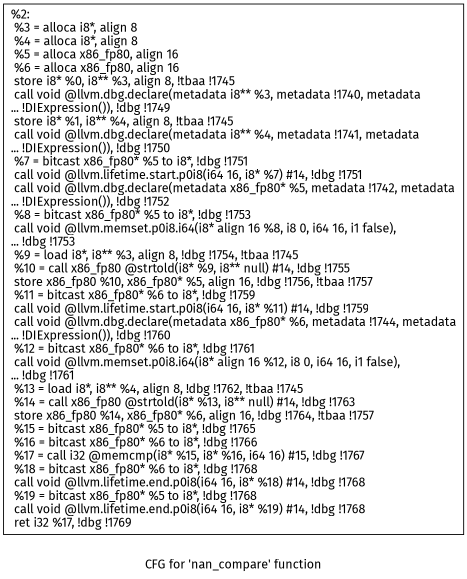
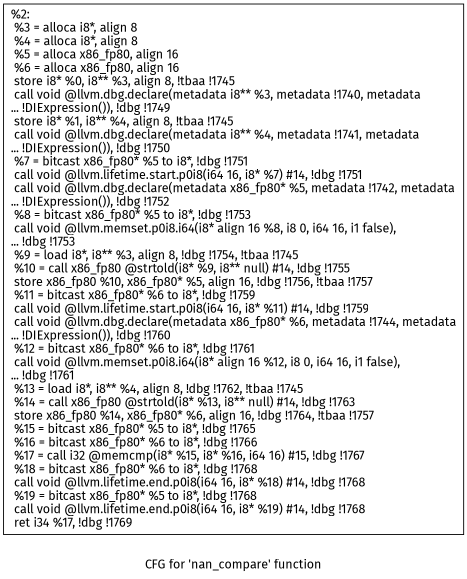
node "%2:": text "ret i32 %17, !dbg !1769" -> "ret i34 %17, !dbg !1769"
